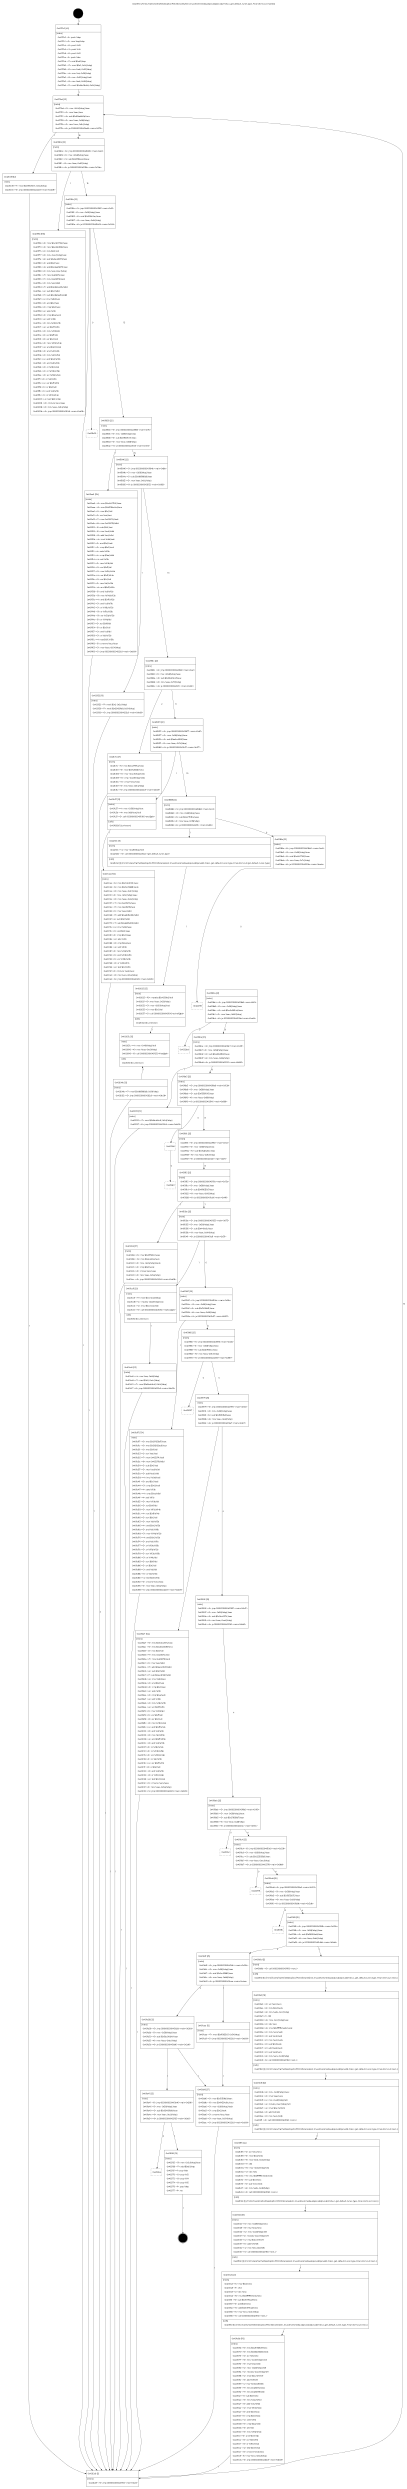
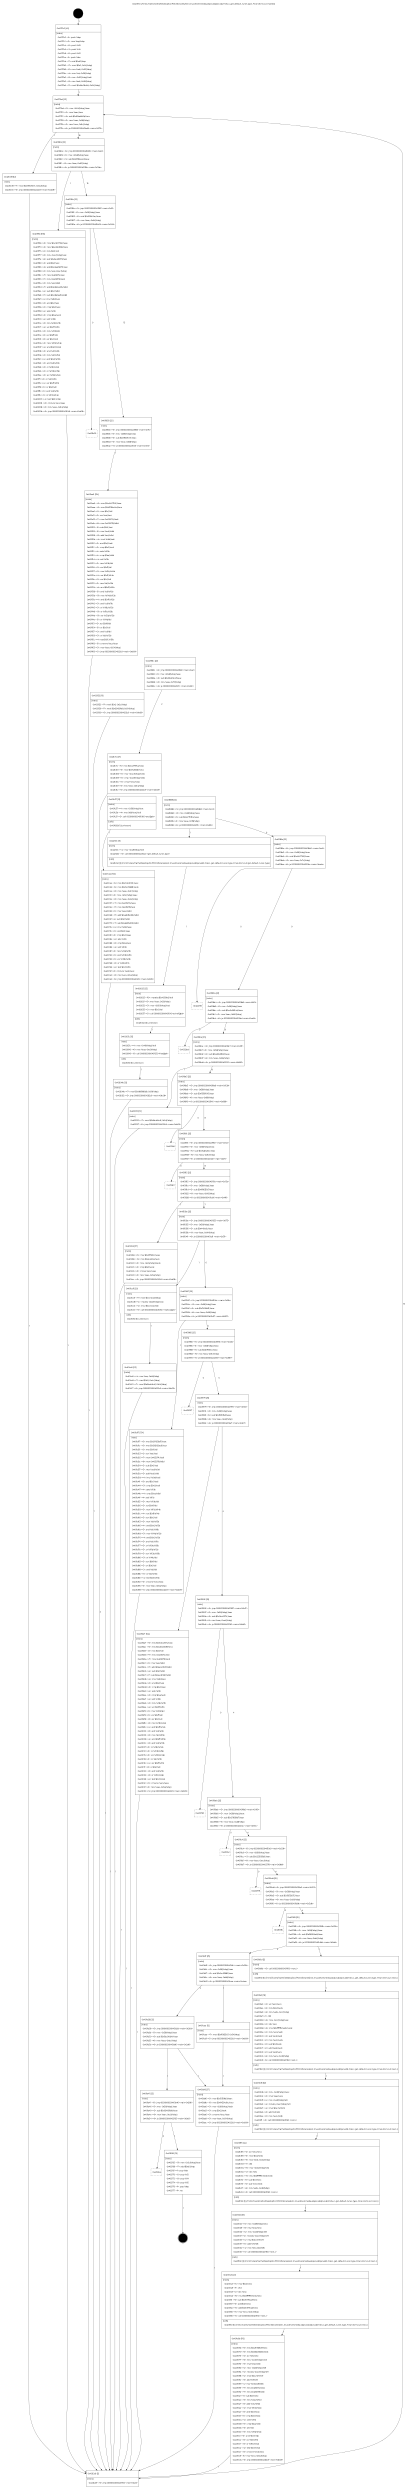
node "0x401846 [22]": removed
node "0x401872 [22]": removed
edge "0x40189e [22]" -> "0x4018b4 [22]": added, label "9"
edge "0x40204b [12]" -> "0x40203c [15]": reversed
edge "0x402146" -> "0x401ab1": now "0x4018fc [25]" -> "0x401ab1"
edge "0x40181a [22]" -> "0x4022c9 [5]": now "0x401f6b [165]" -> "0x4022c9 [5]"
node "0x402190": added
